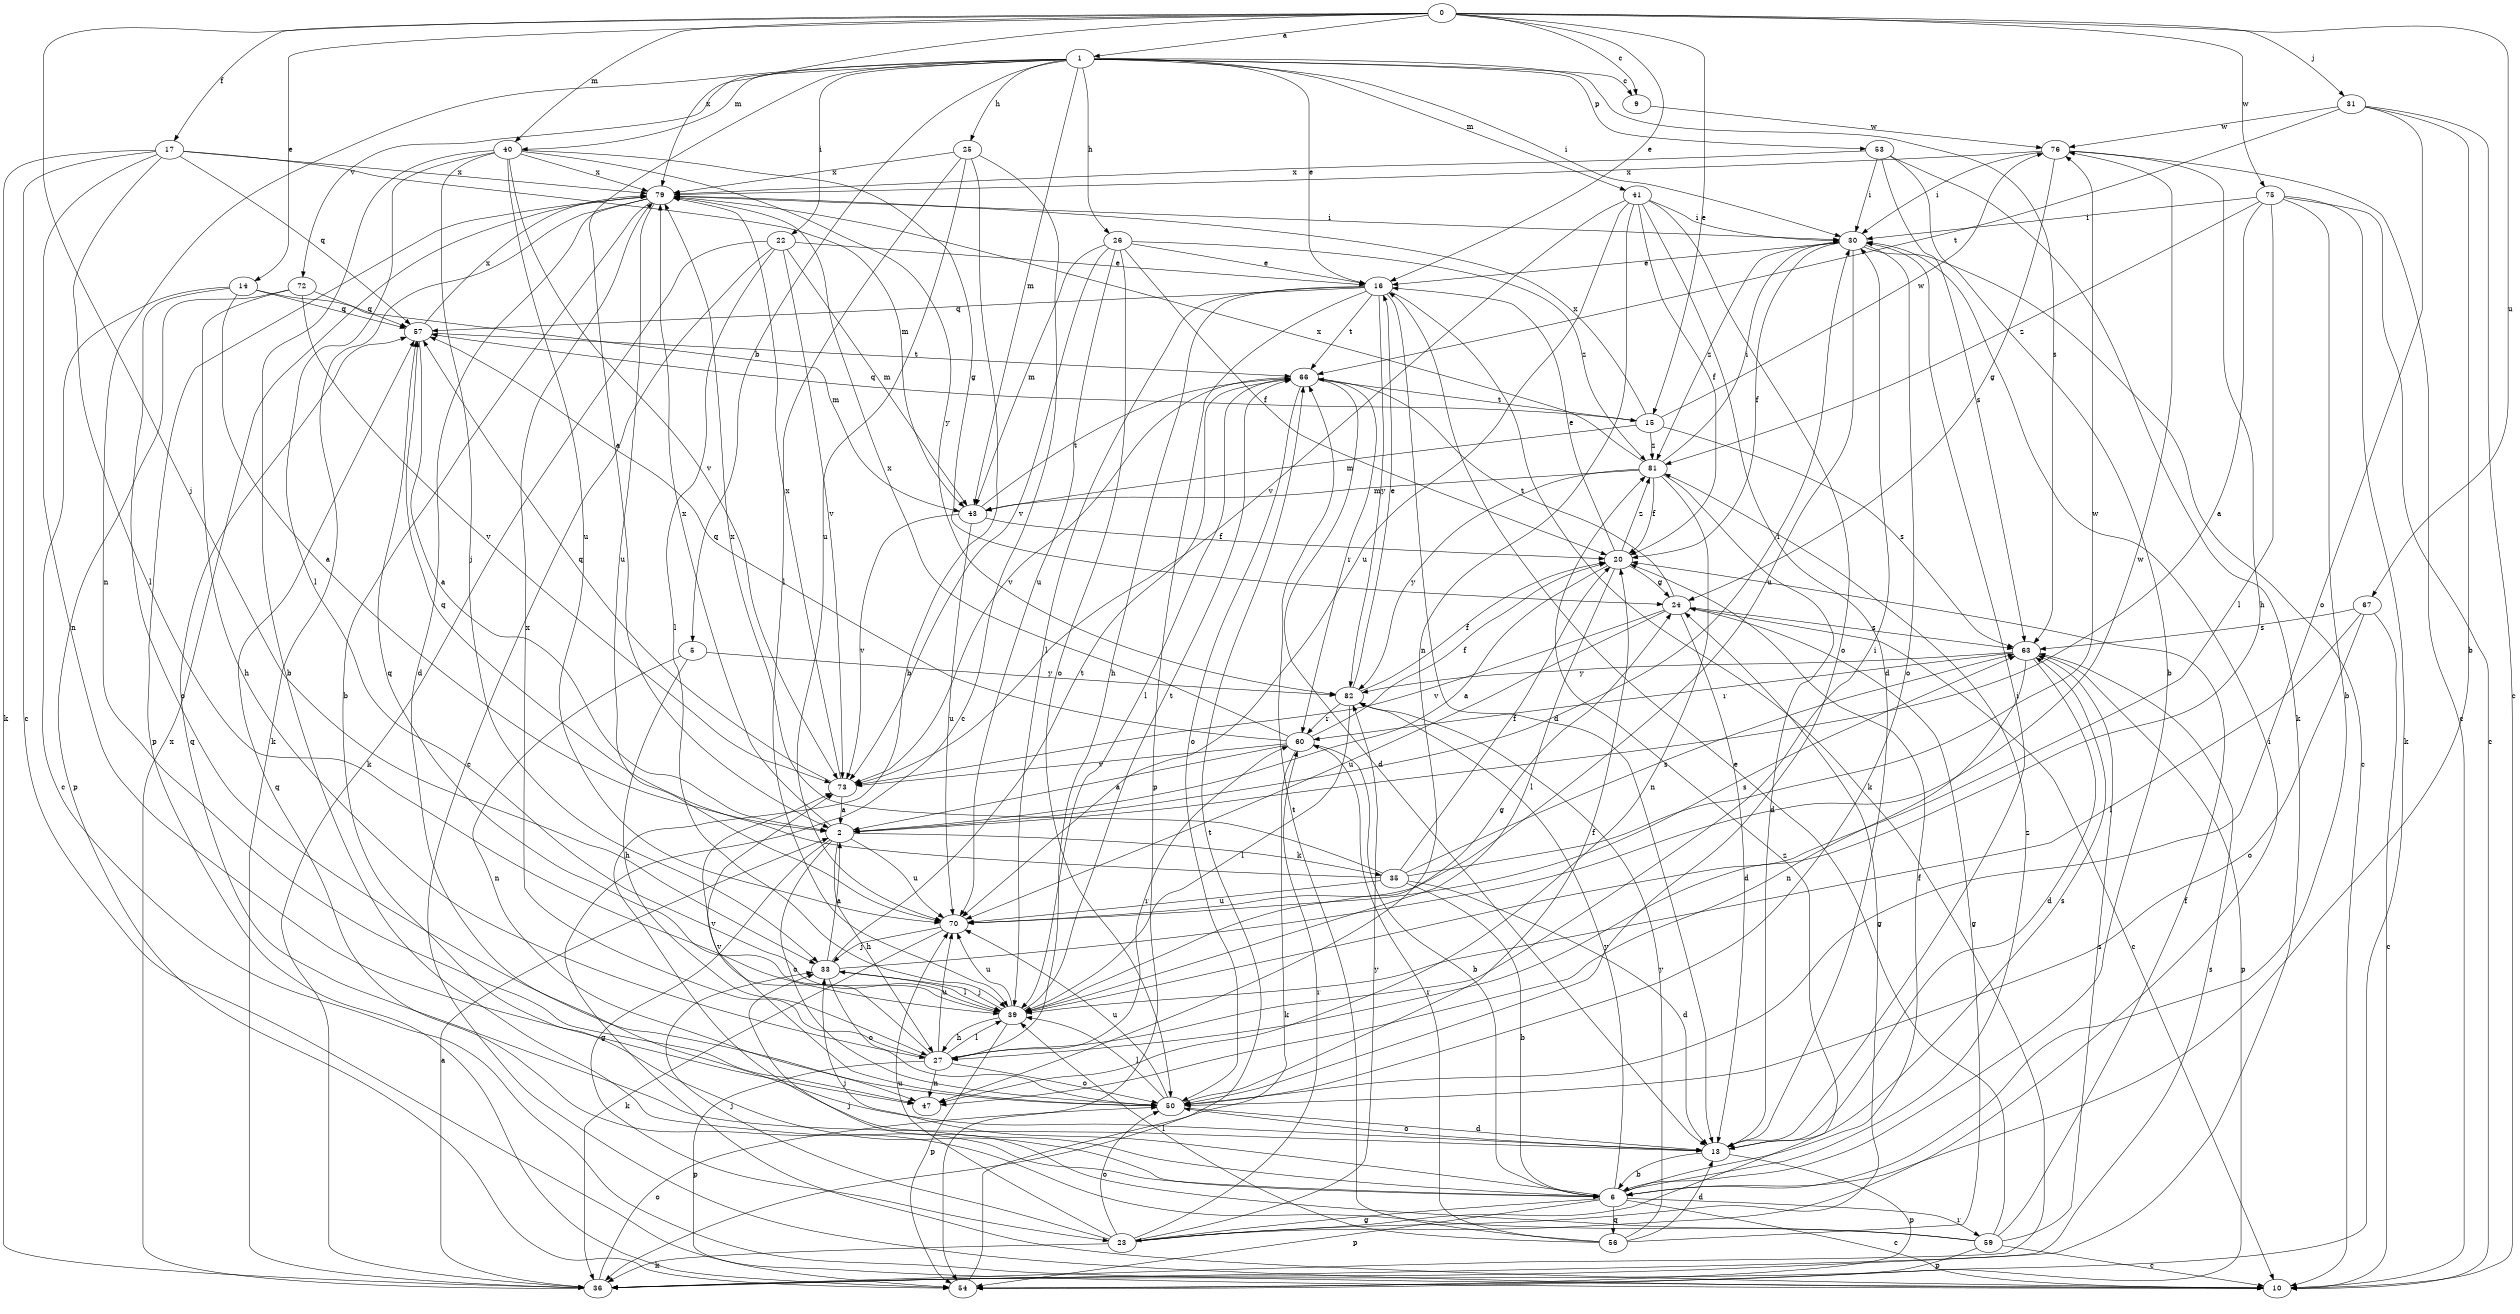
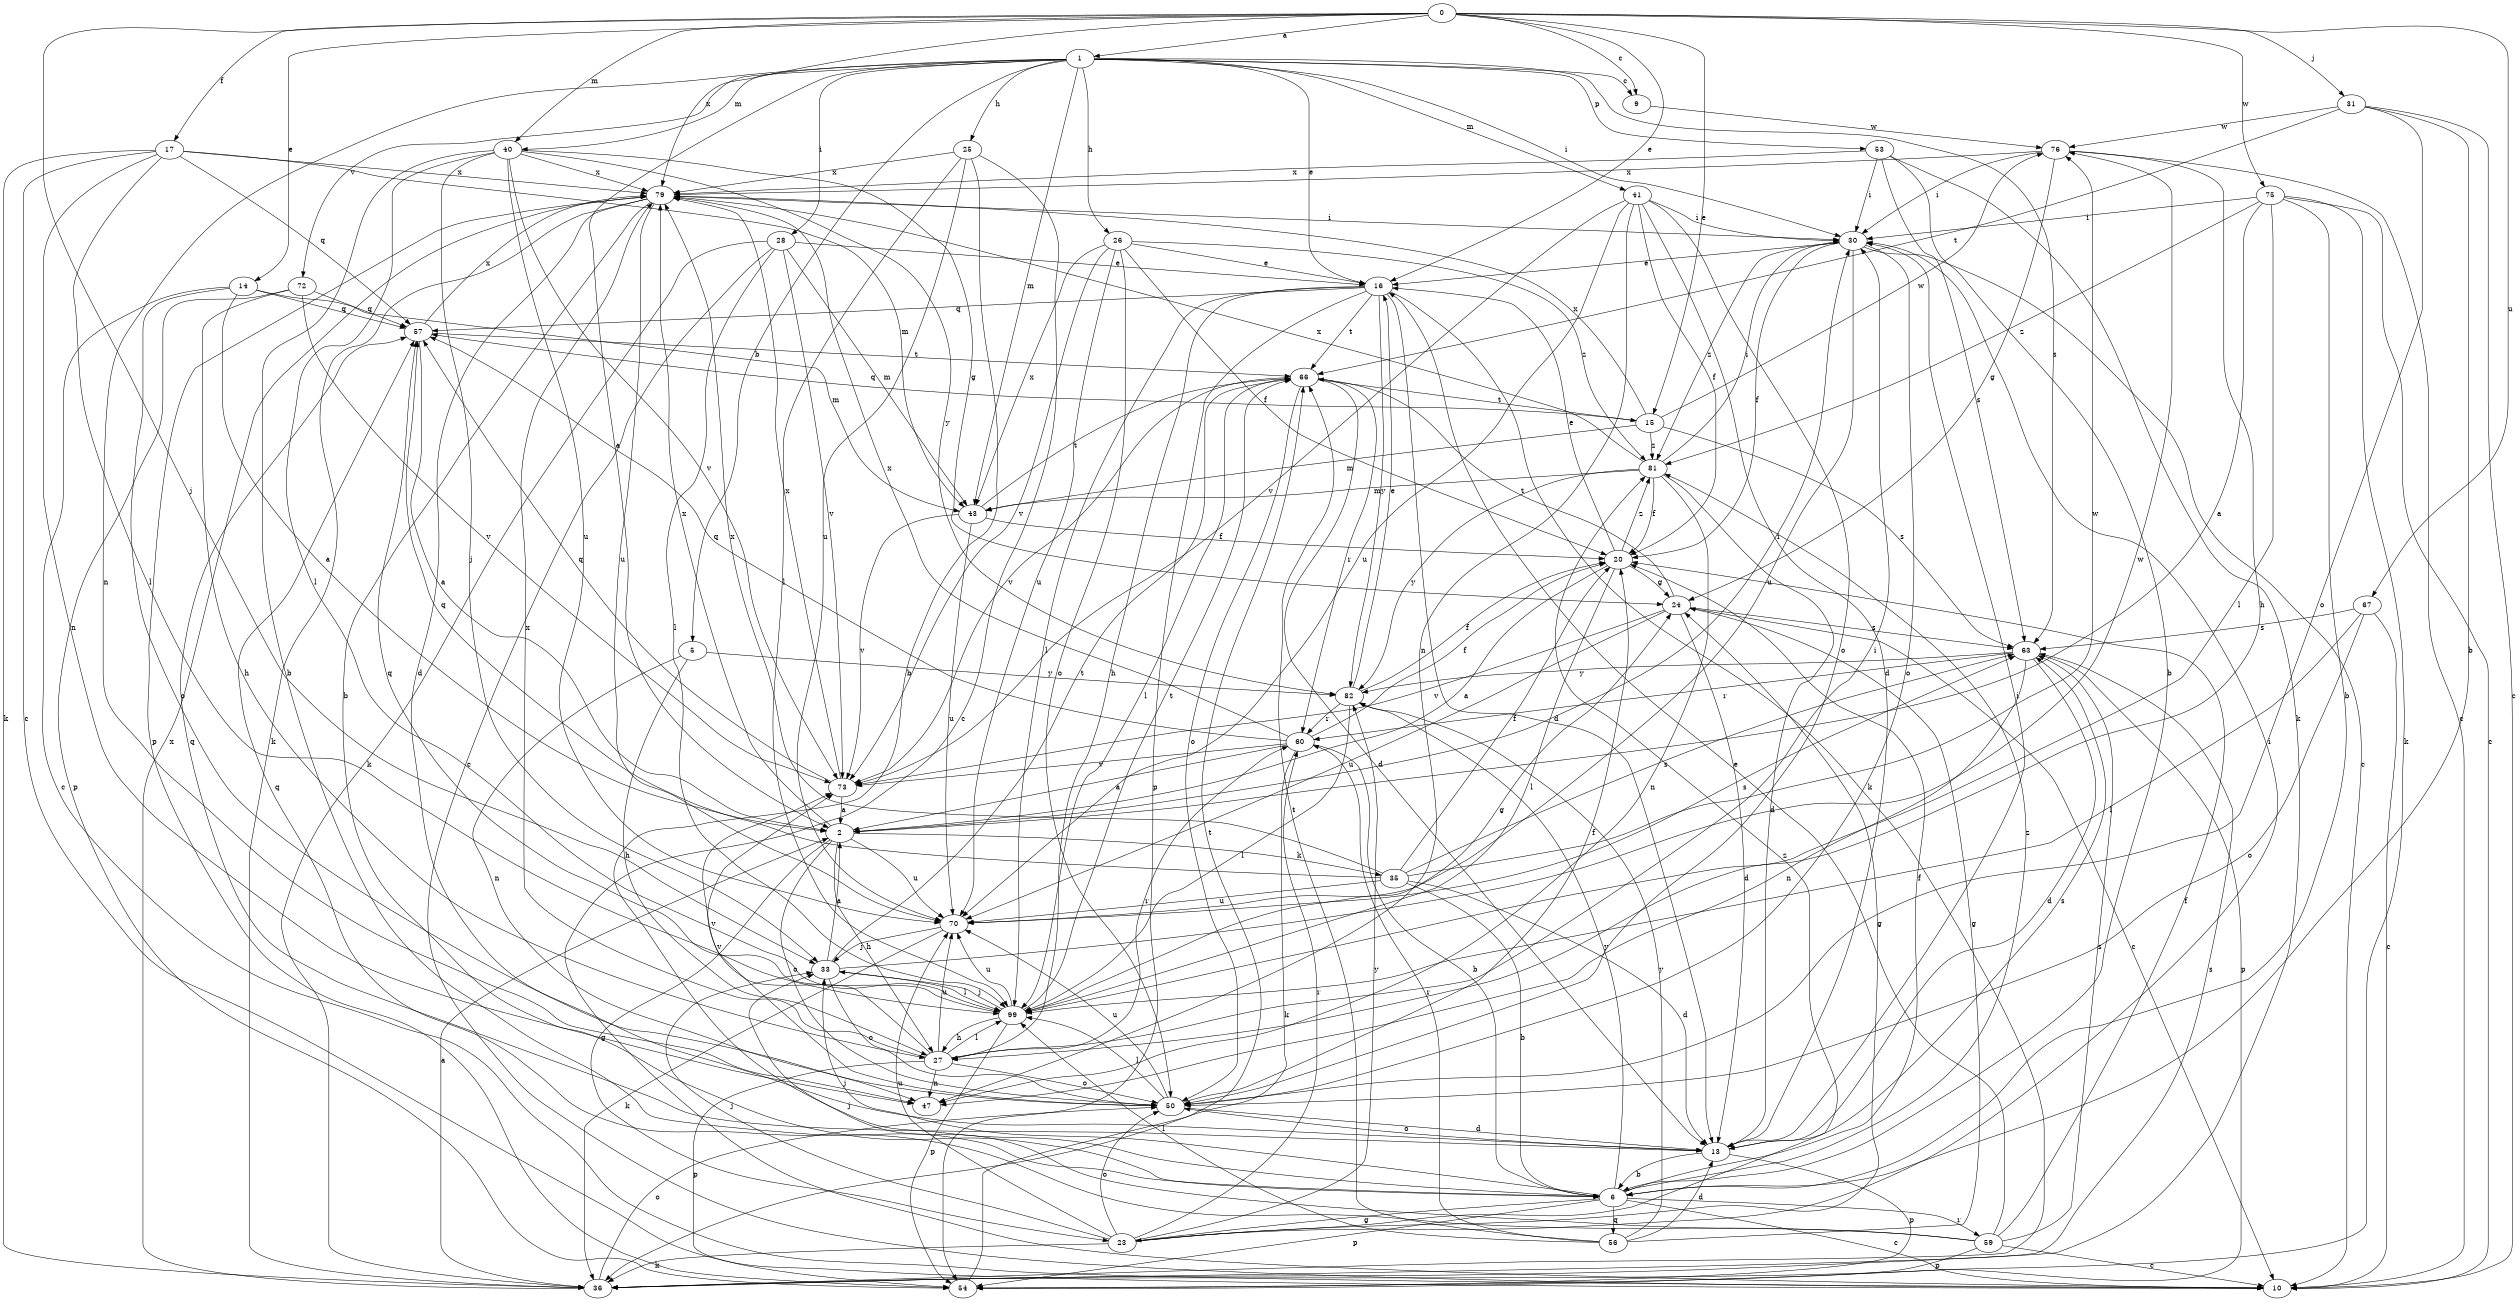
node "22": label "22" -> "28"
edge "26" -> "43": label "m" -> "x"
node "39": label "39" -> "99"
